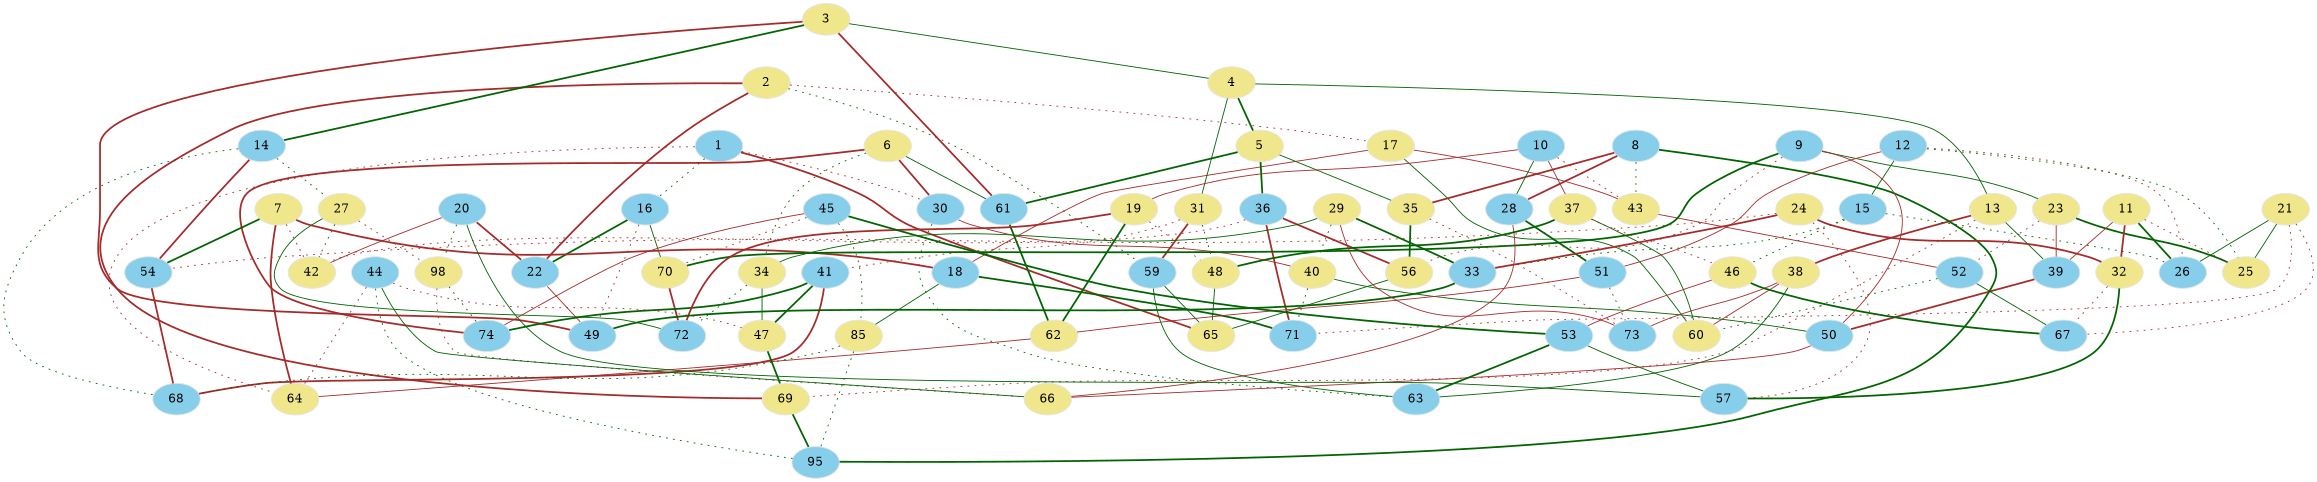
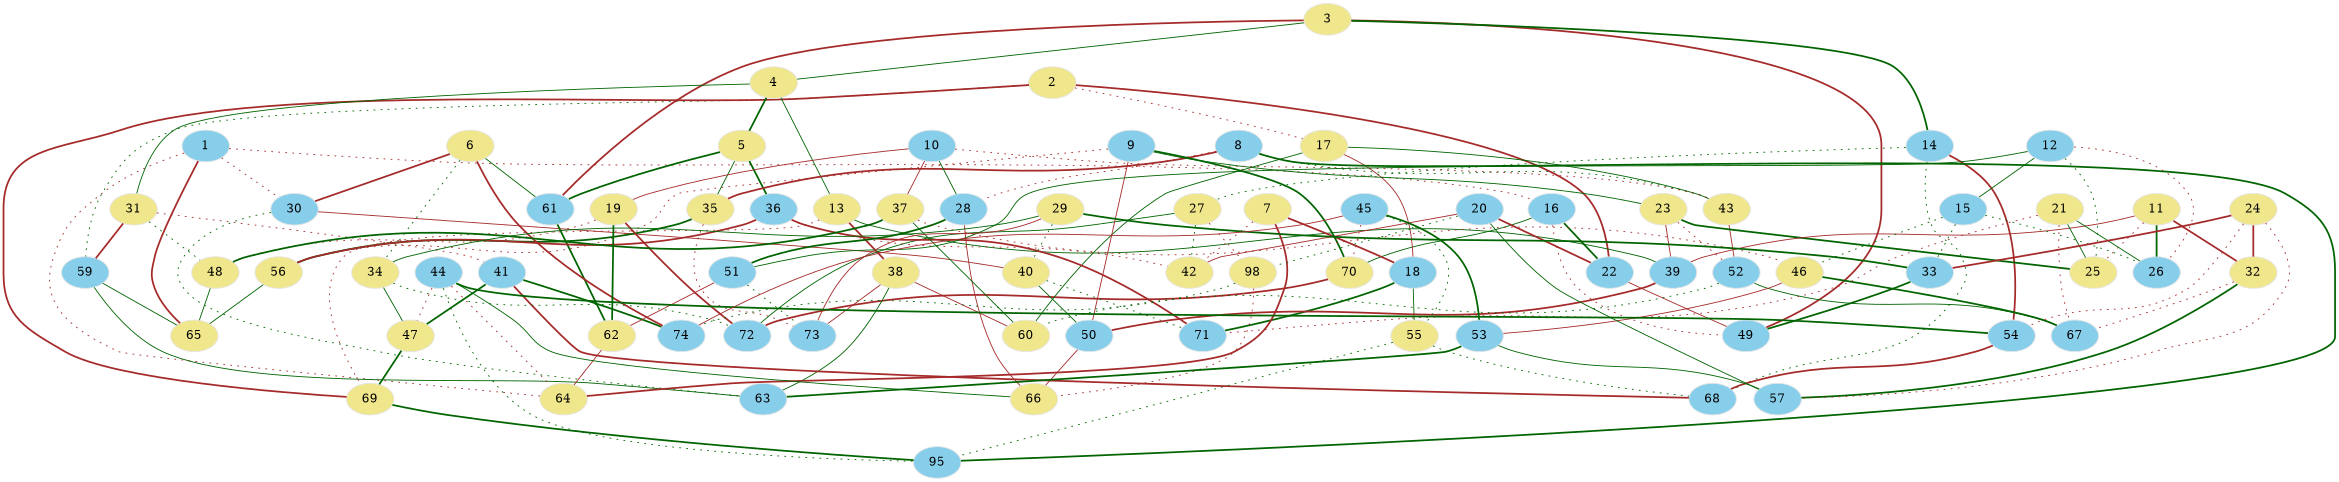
edge "17" -- "43": color brown -> darkgreen
edge "1" -- "16": color darkgreen -> brown
edge "8" -- "28": style bold -> dotted
edge "12" -- "51": color brown -> darkgreen
edge "7" -- "54": now "44" -- "54"
node "85": label "85" -> "55"
